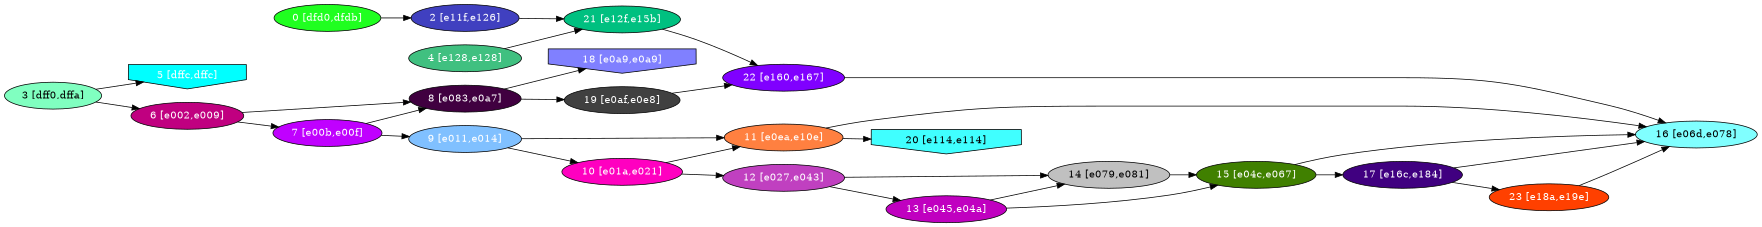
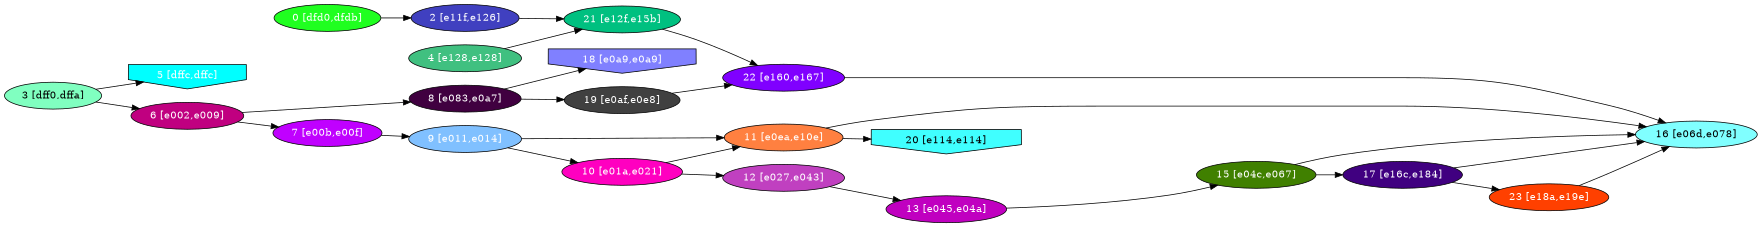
edge "7 [e00b,e00f]" -> "8 [e083,e0a7]": removed
node "14 [e079,e081]": removed
